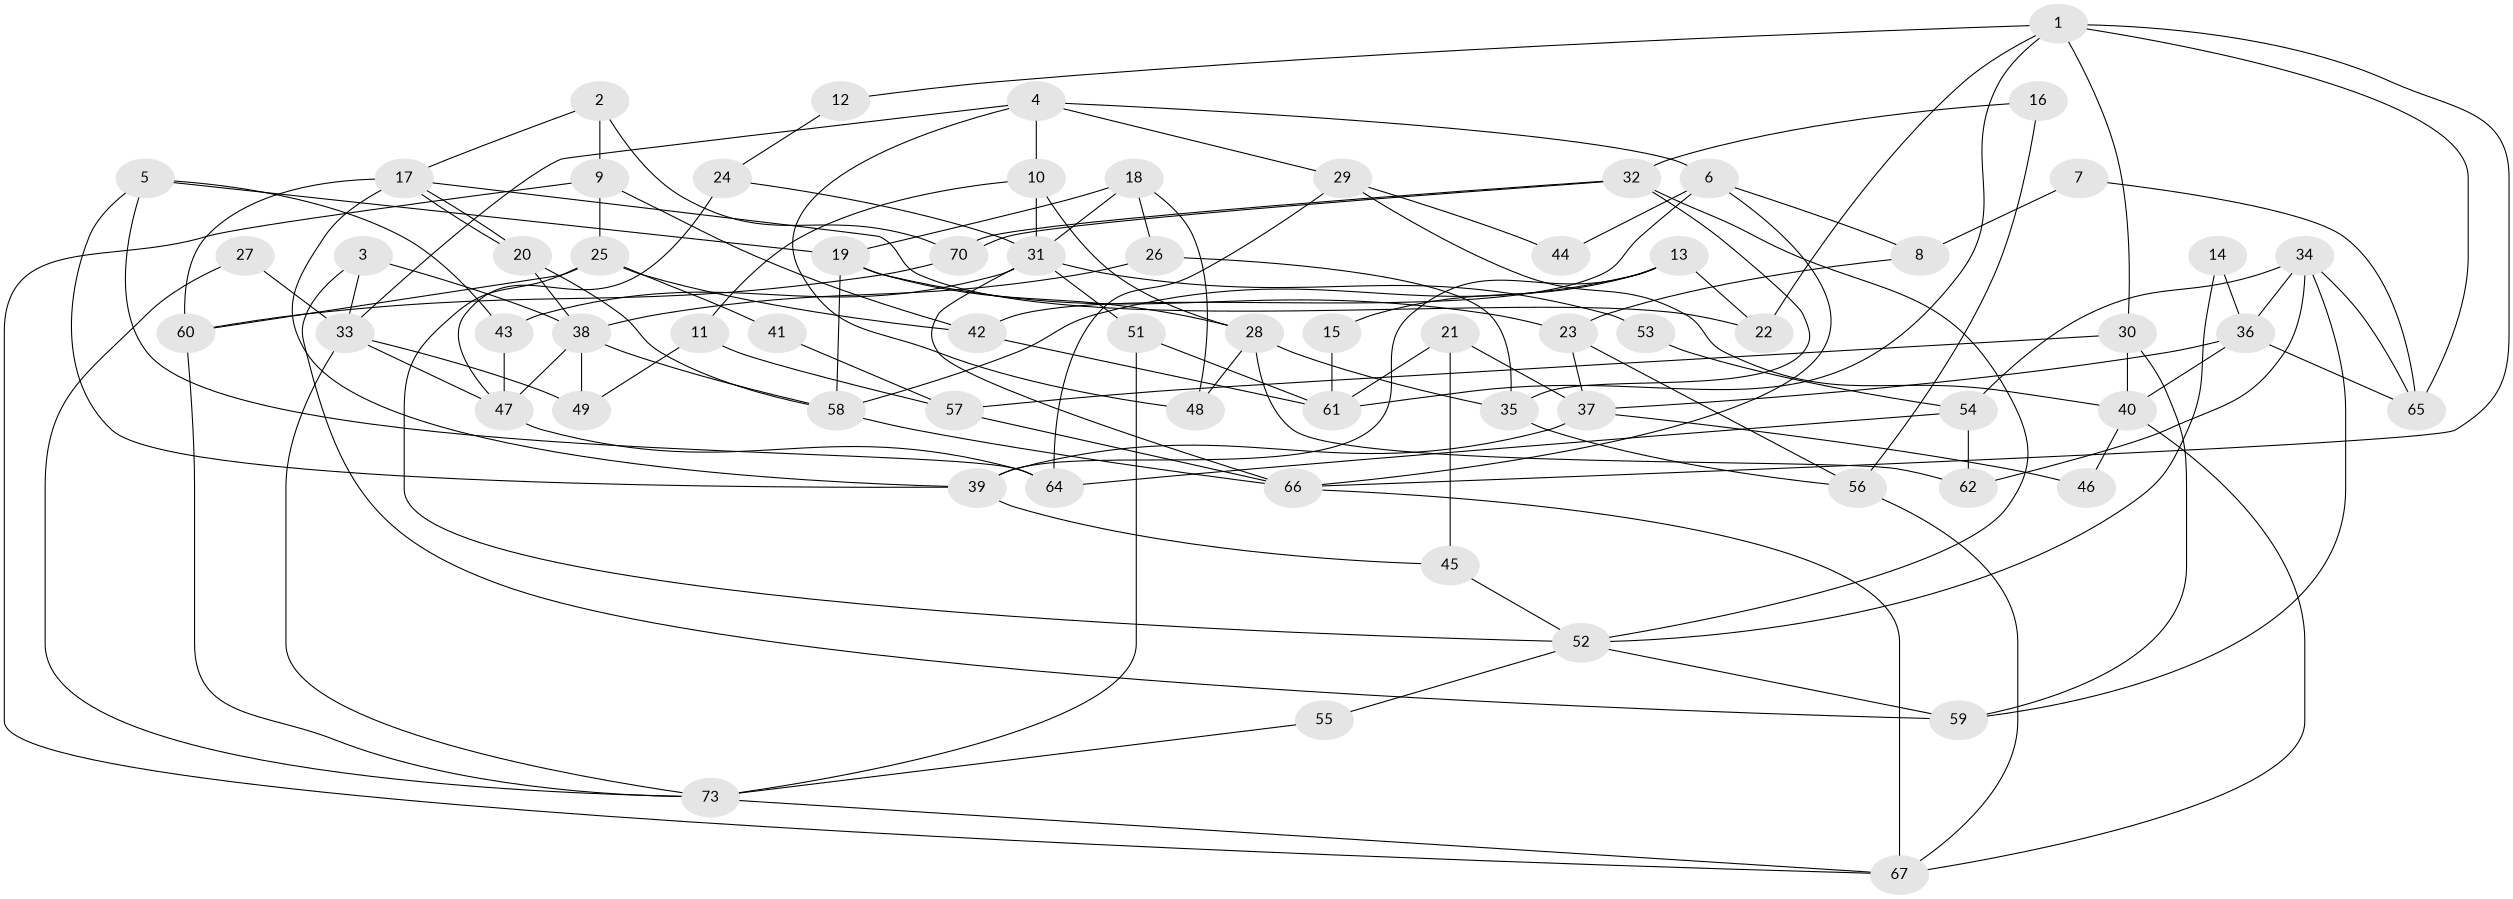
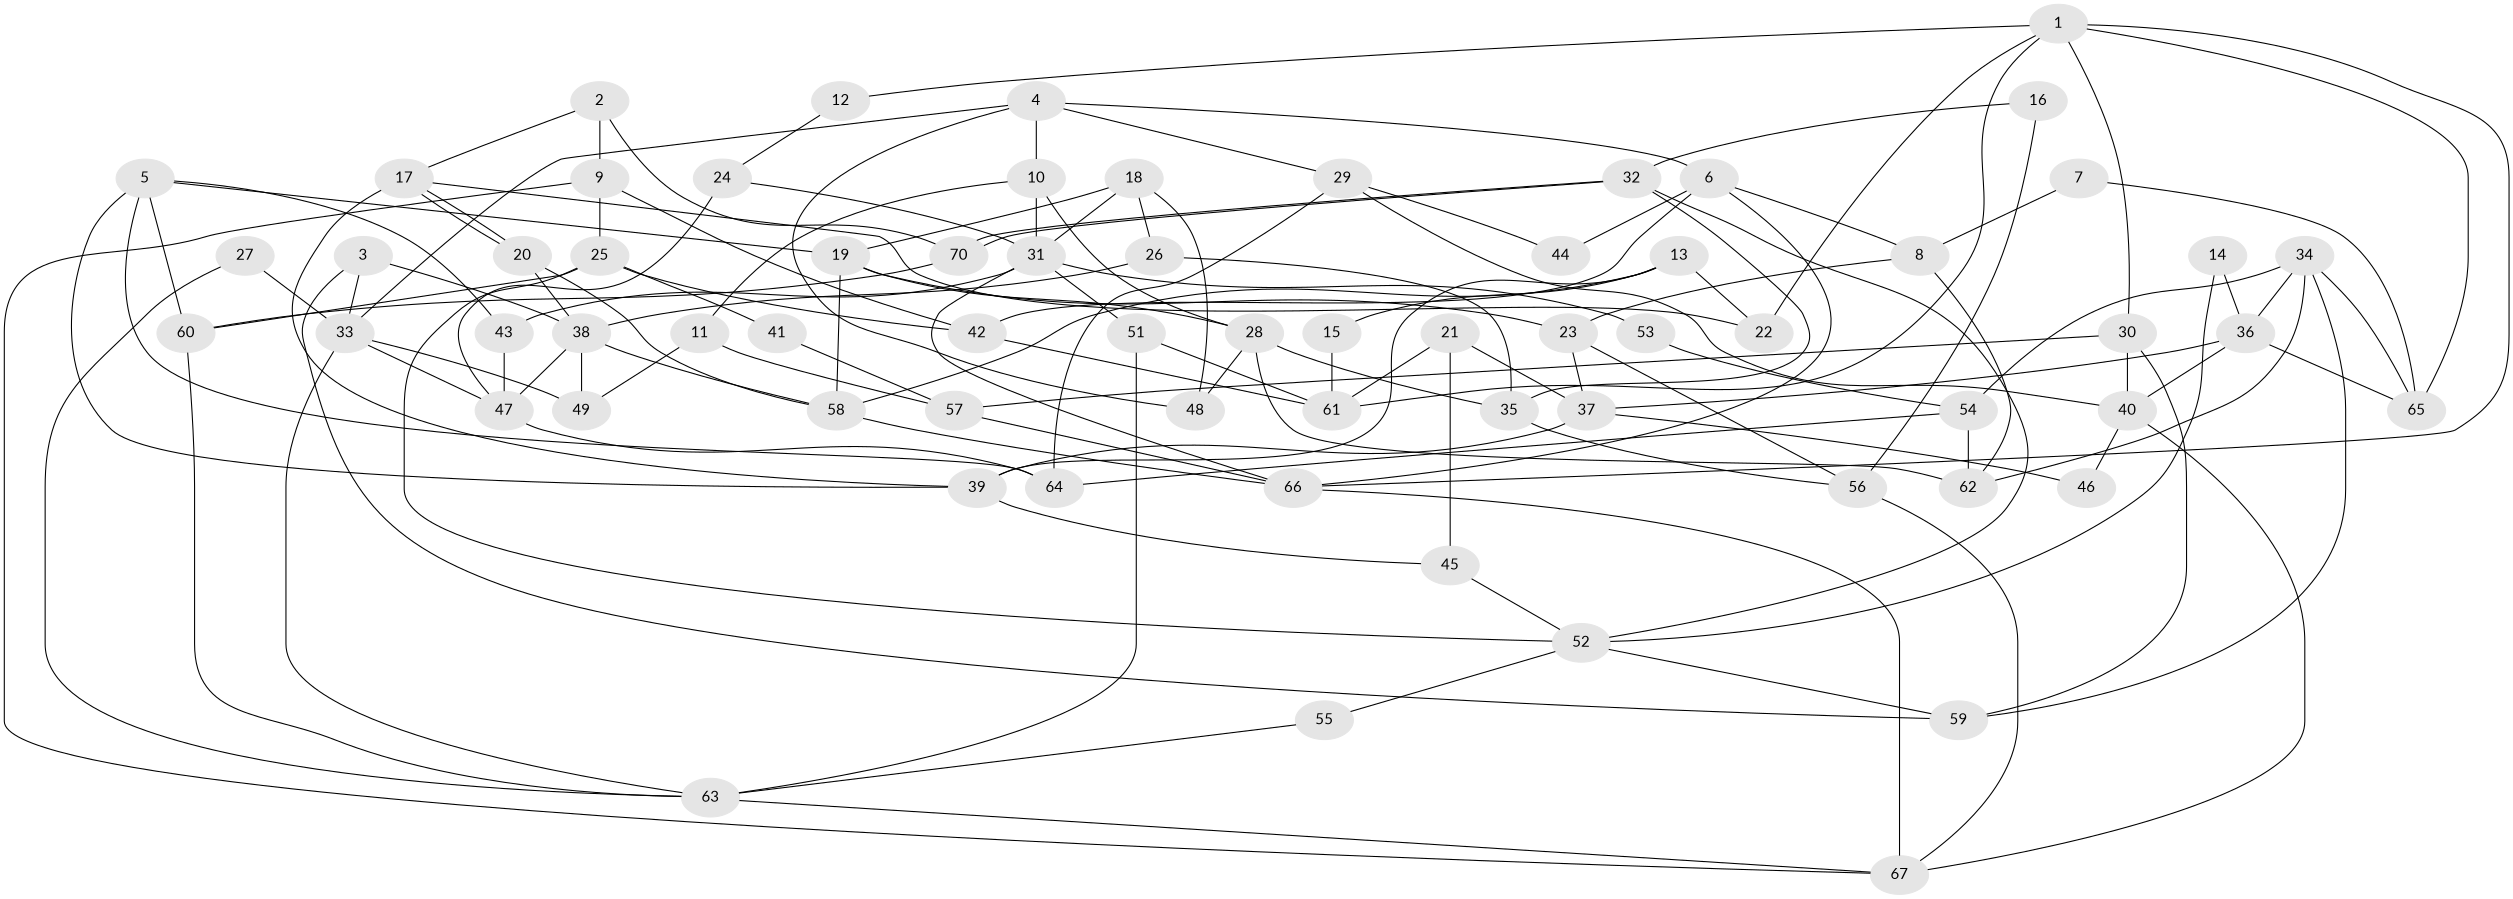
edge "17" -- "60": now "5" -- "60"
edge "8" -- "62": added
node "73": label "73" -> "63"
